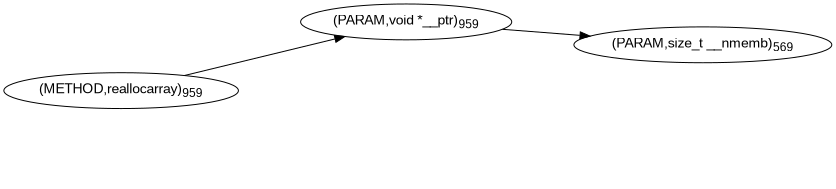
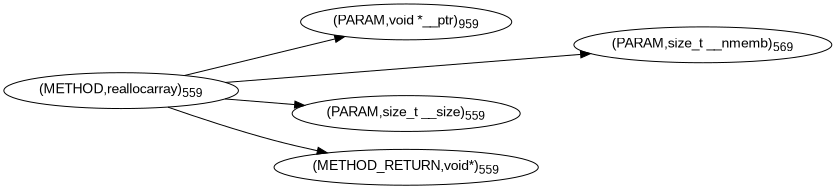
edge "(PARAM,void *__ptr)" -> "(PARAM,size_t __nmemb)": now "(METHOD,reallocarray)" -> "(PARAM,size_t __nmemb)"
node "(METHOD,reallocarray)": text "959" -> "559"
node "(PARAM,size_t __size)": added
node "(METHOD_RETURN,void*)": added
